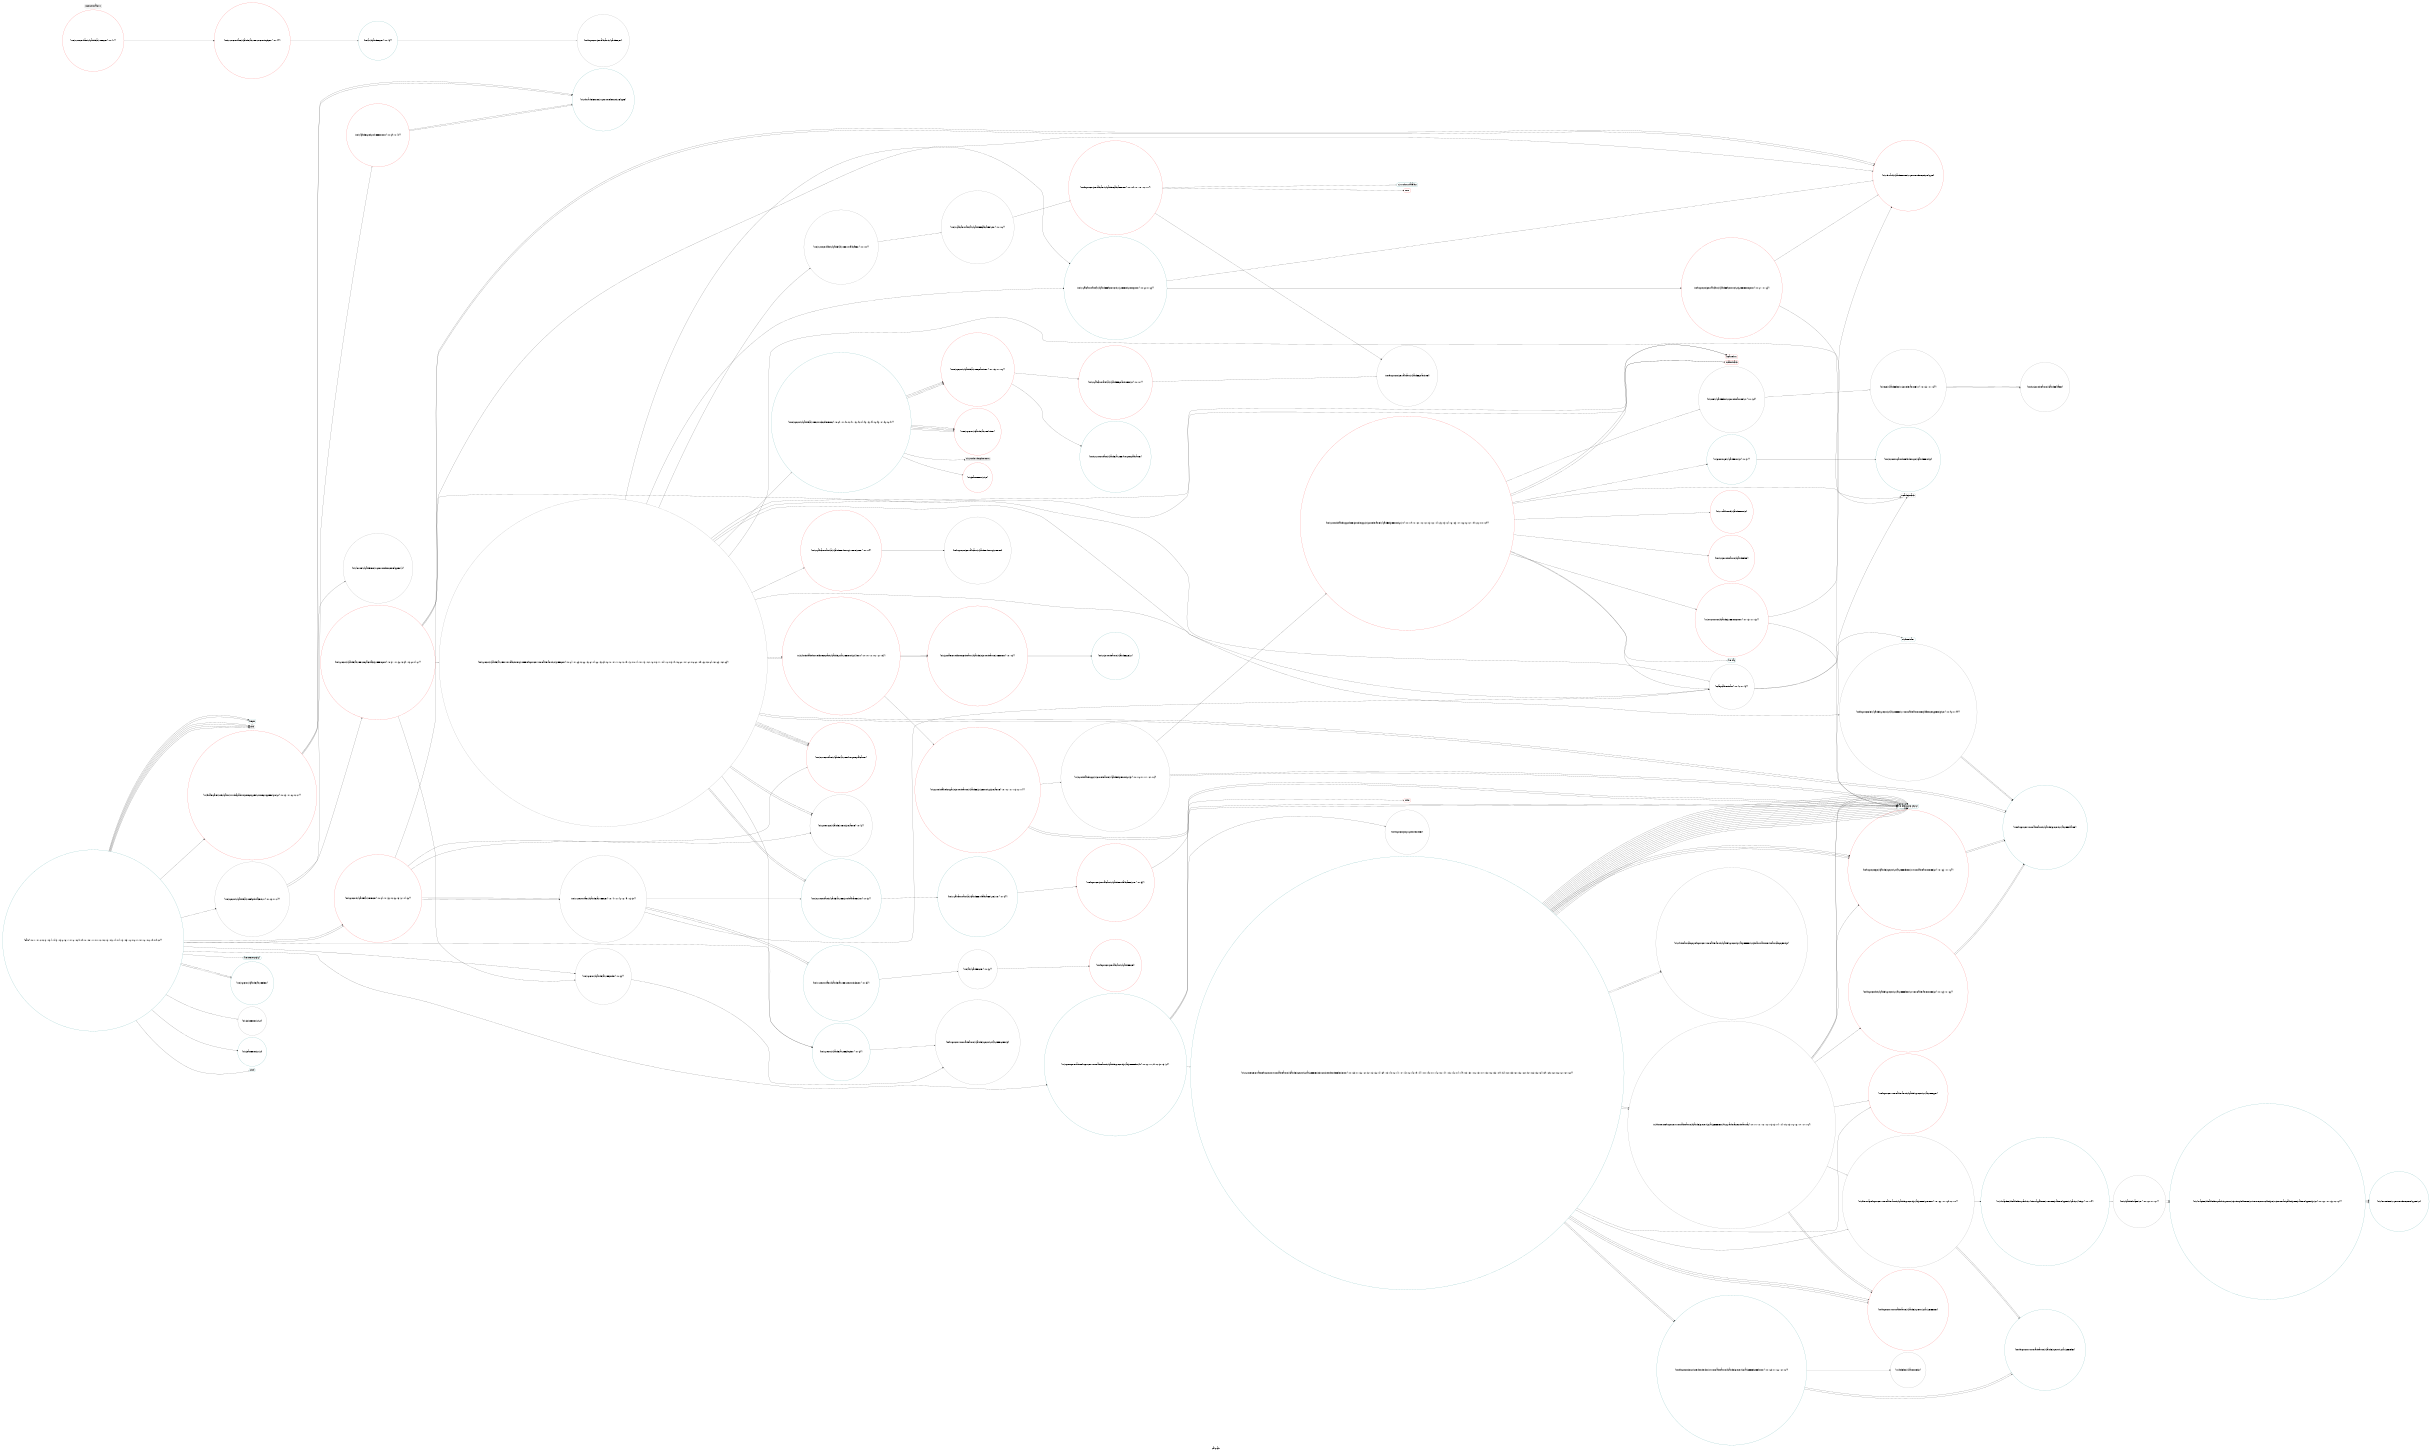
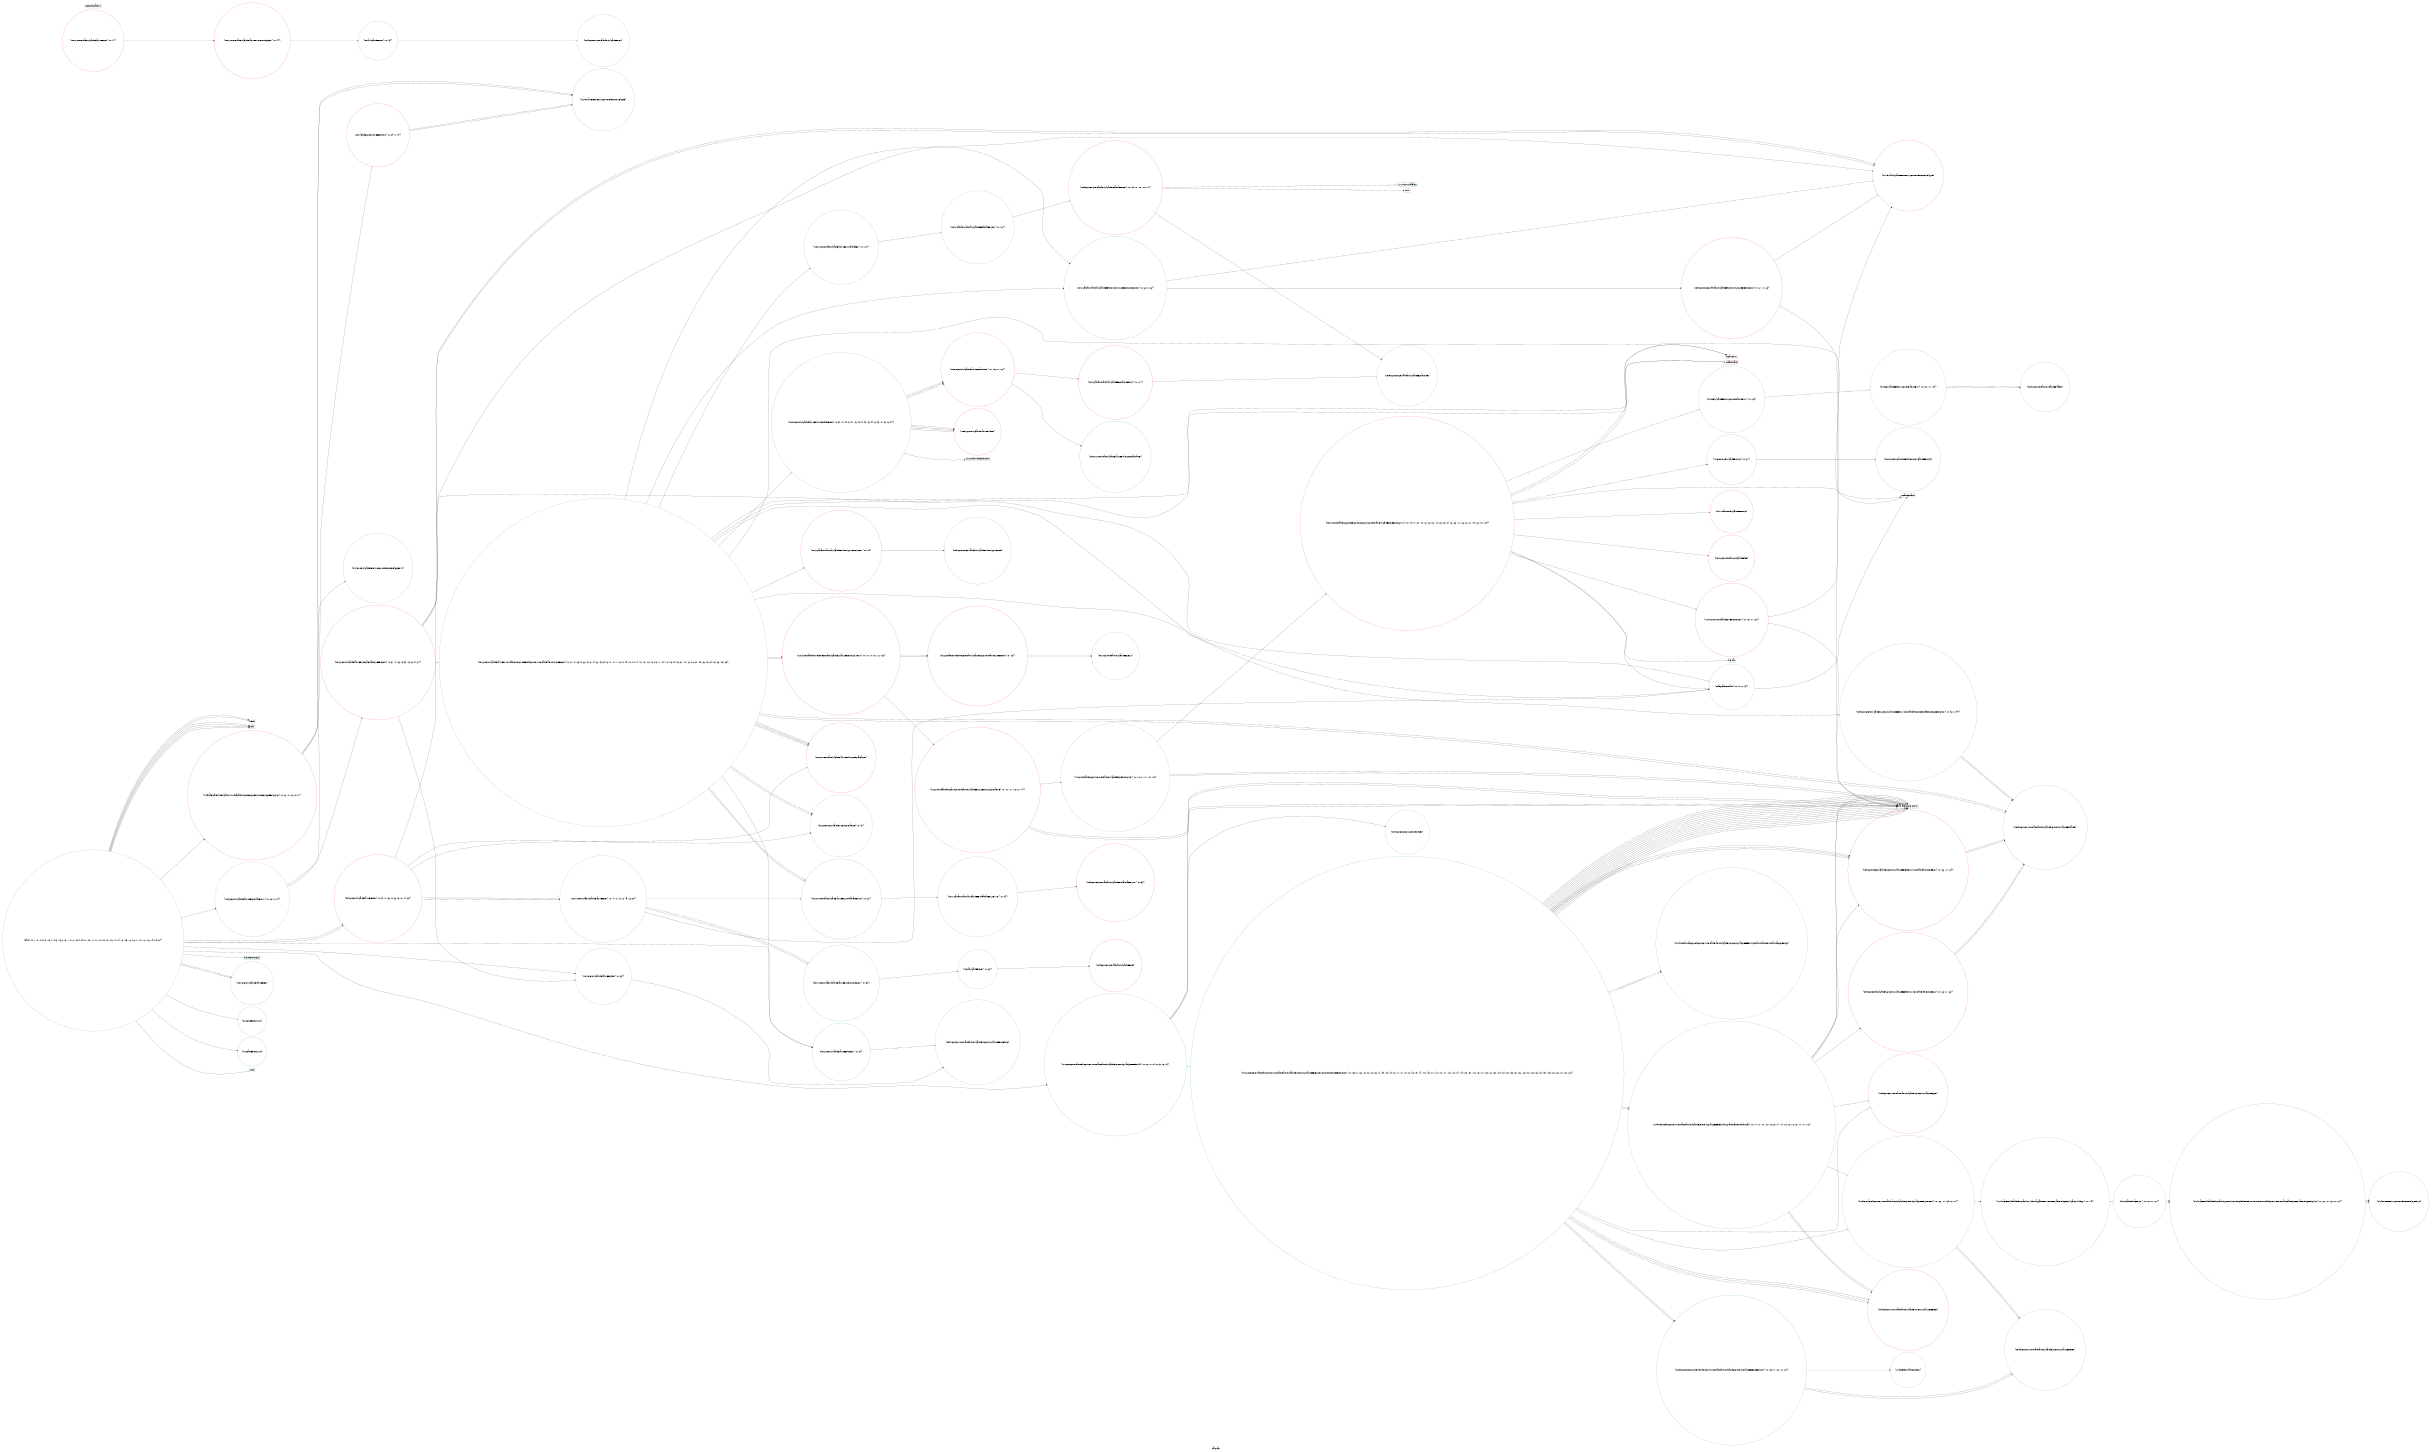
node "{_ZSt3maxImERKT_S2_S2_}": removed
node "_ZSt9terminatev": removed
node "_ZdlPv": removed
